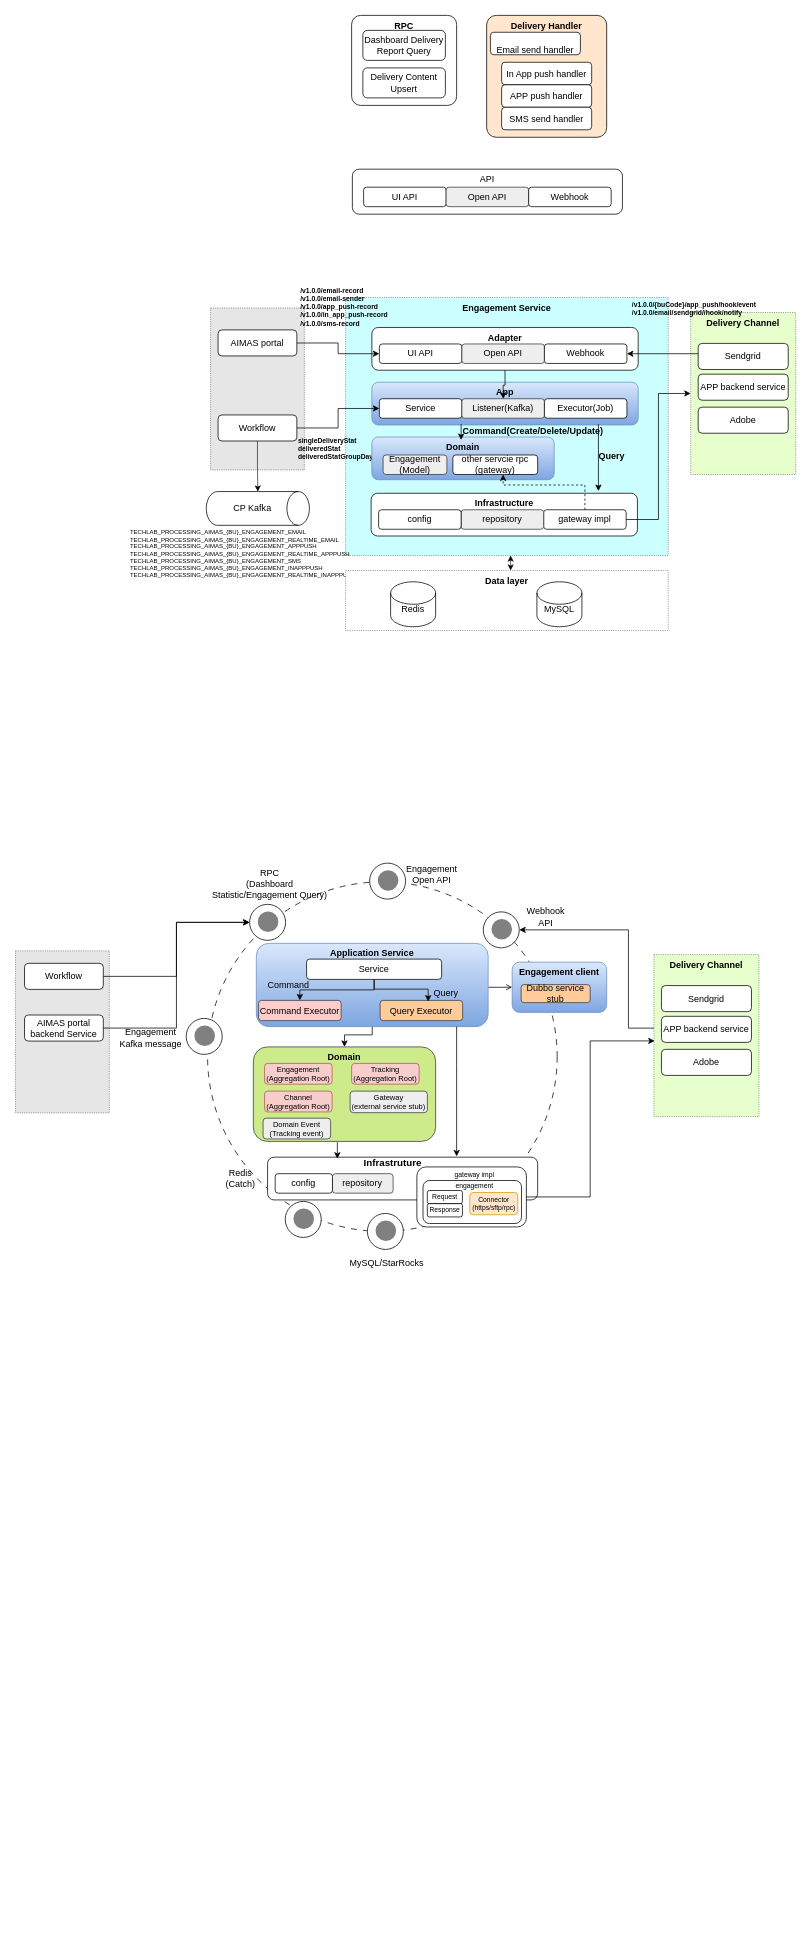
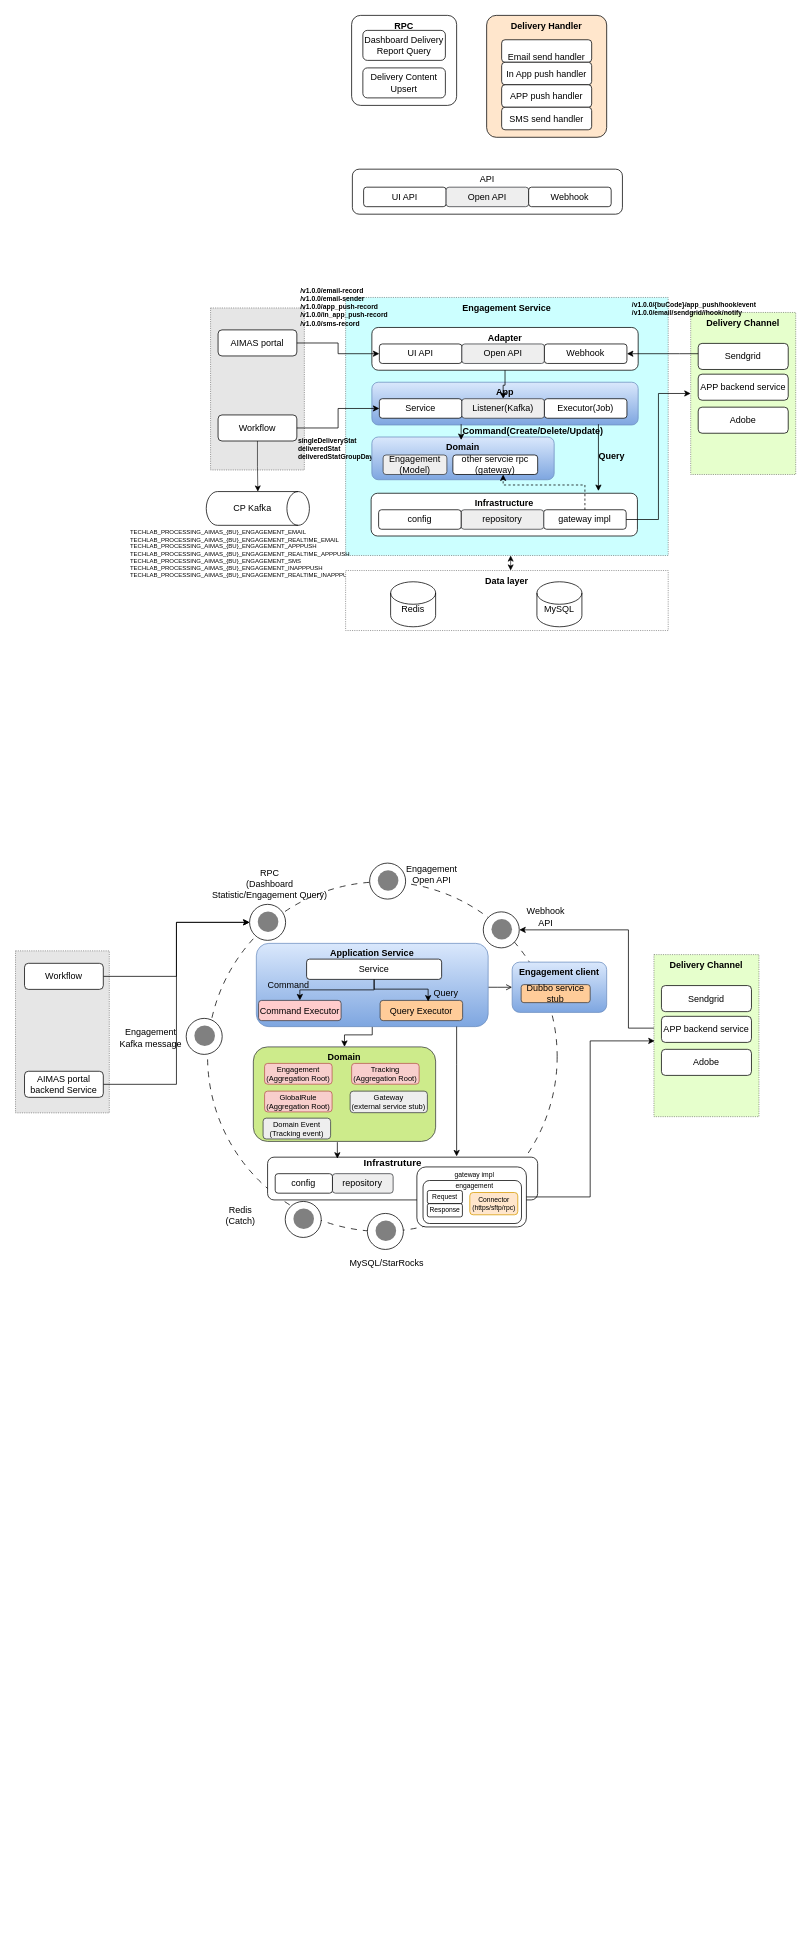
node "Email send handler": moved (535, 44) -> (546, 51)
node "AIMAS portal backend Service": moved (64, 1028) -> (64, 1084)
node "Channel (Aggregation Root)": label "Channel (Aggregation Root)" -> "GlobalRule (Aggregation Root)"
node "Redis (Catch)": moved (240, 1178) -> (240, 1215)
